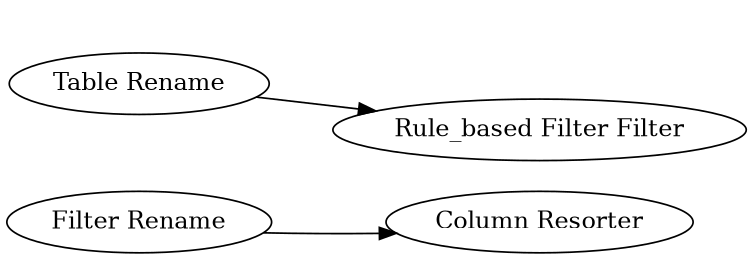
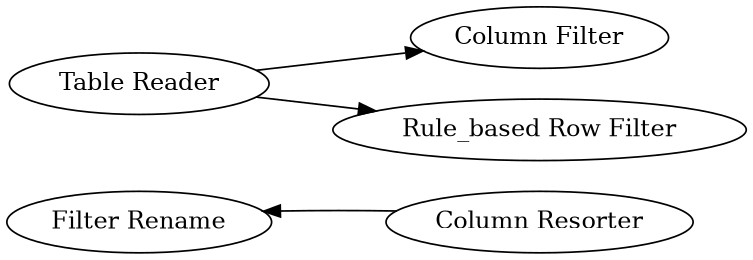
node "Column Filter": added
node "Table Rename": label "Table Rename" -> "Table Reader"
node "Rule_based Filter Filter": label "Rule_based Filter Filter" -> "Rule_based Row Filter"
edge "Filter Rename" -> "Column Resorter": reversed
